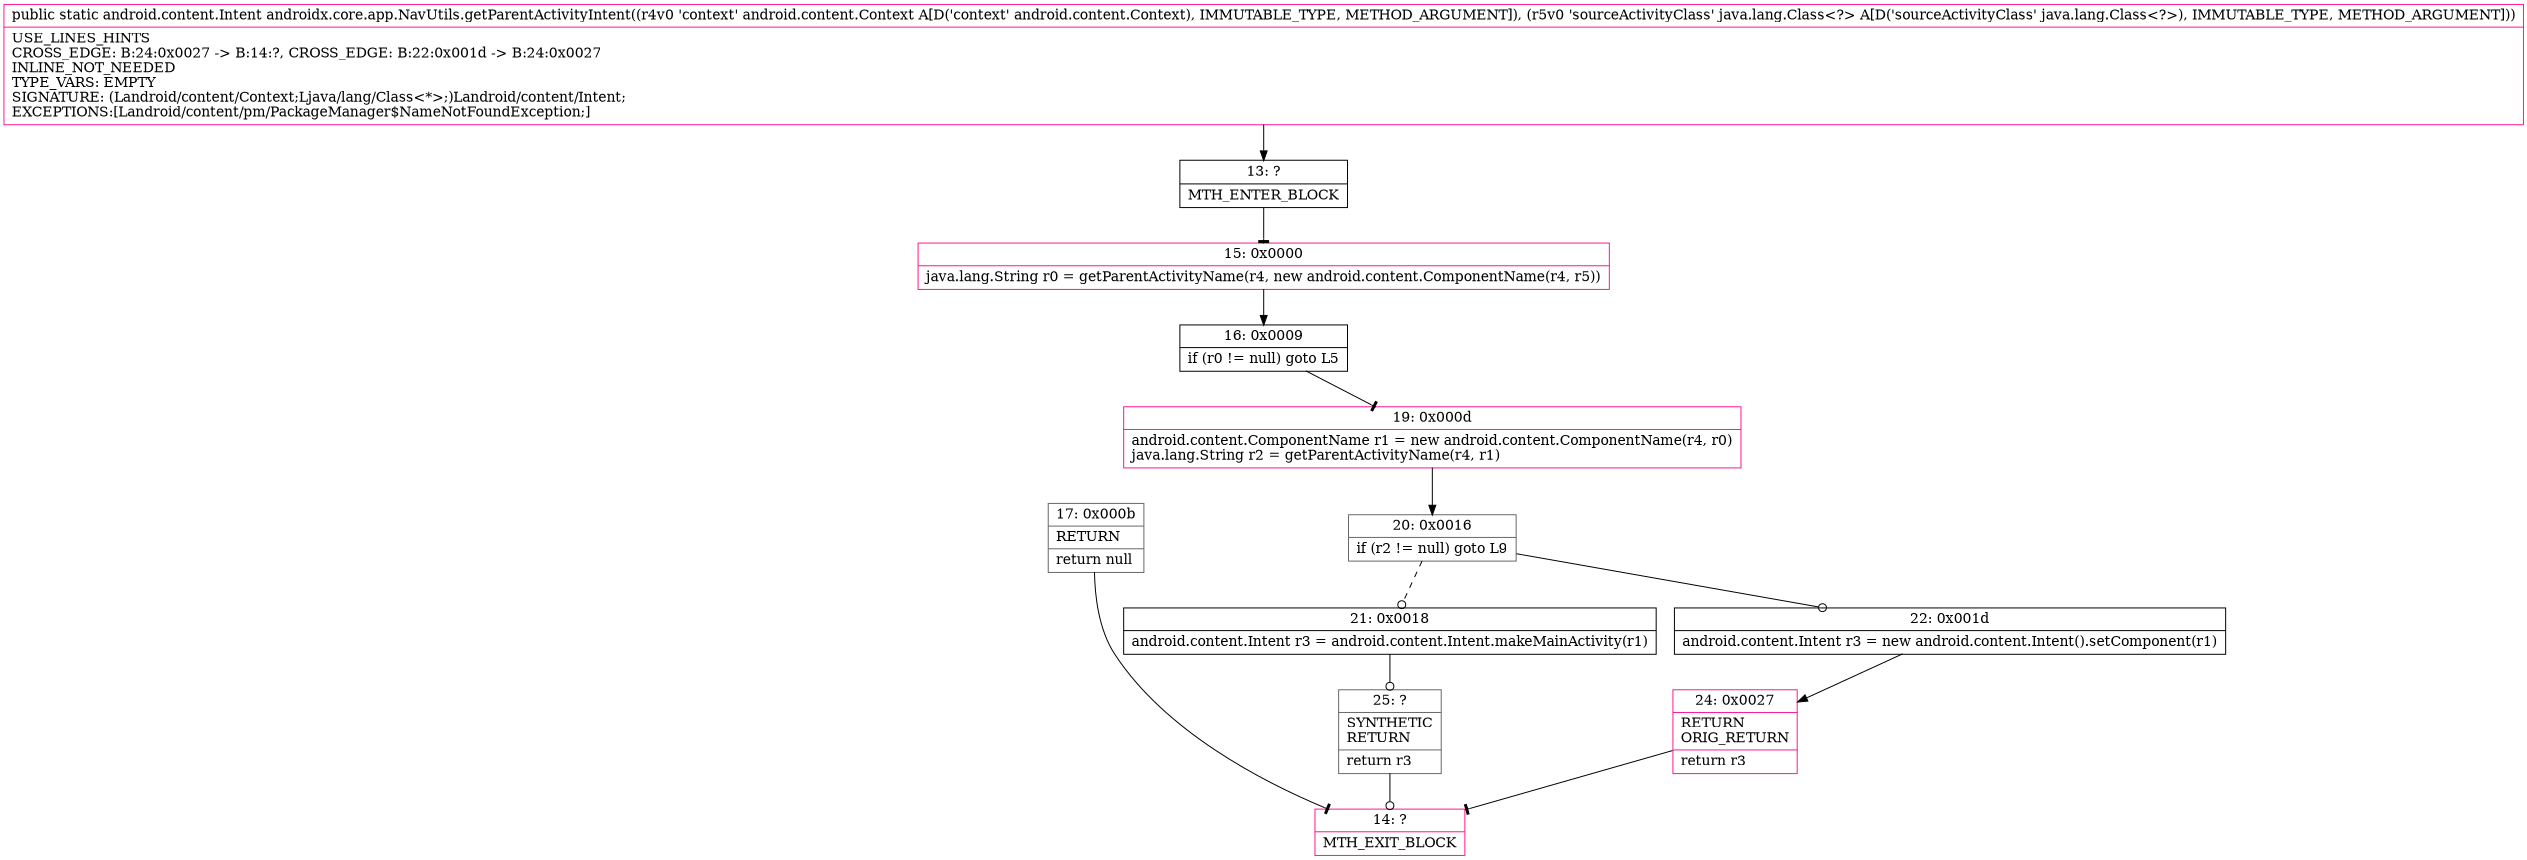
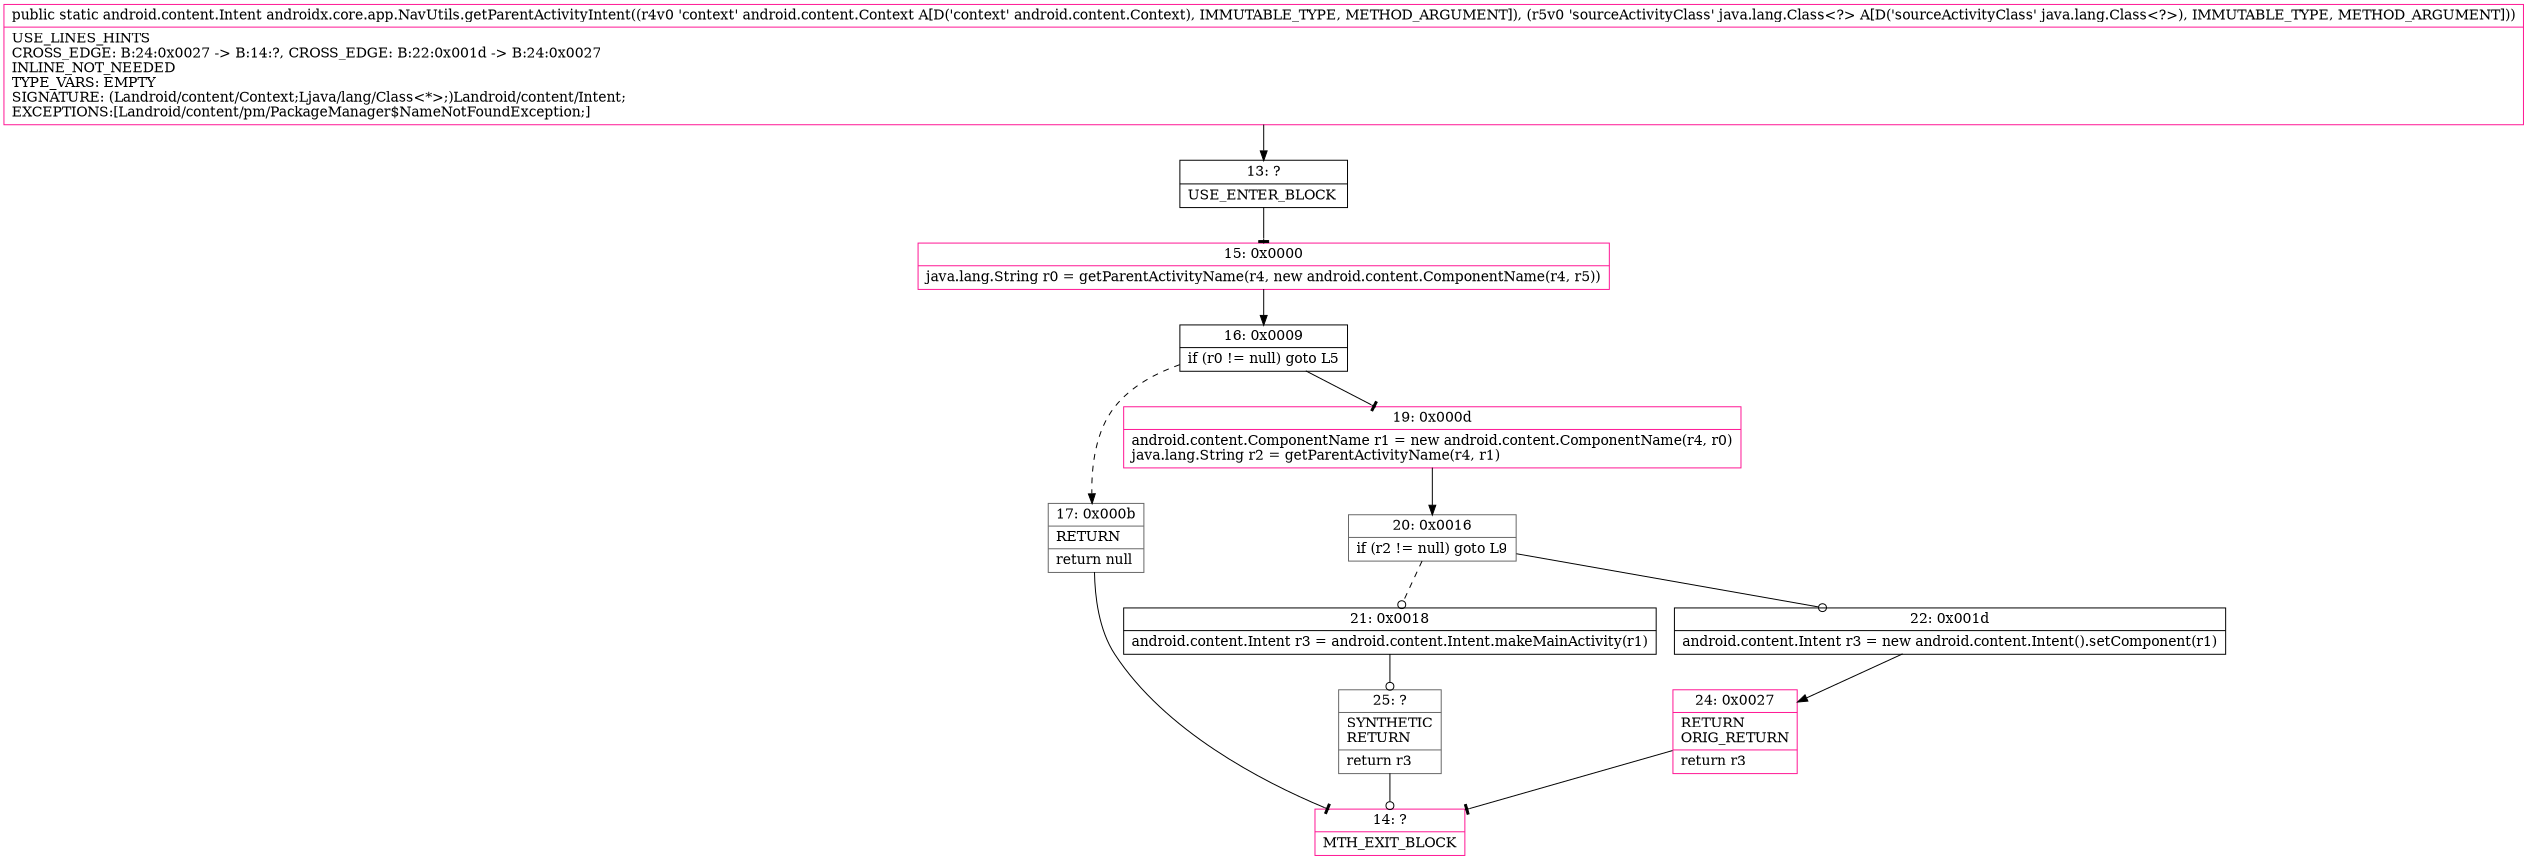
node "13: ?": text "MTH_ENTER_BLOCK" -> "USE_ENTER_BLOCK"
edge "16: 0x0009" -> "17: 0x000b": added
